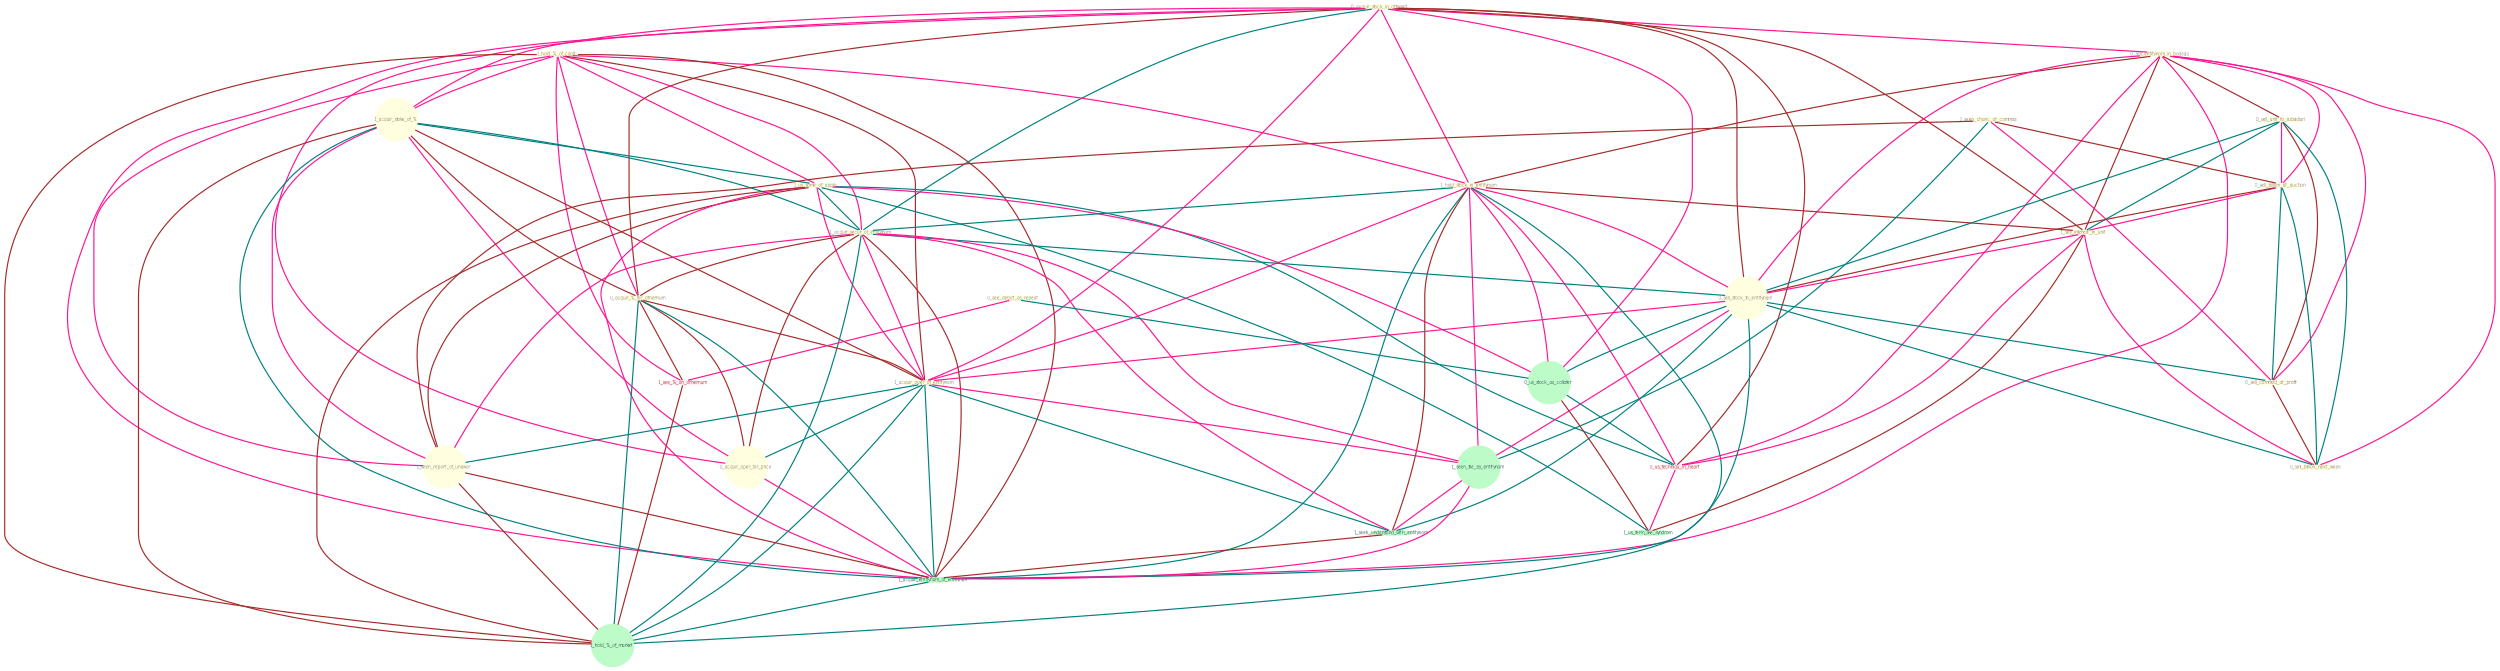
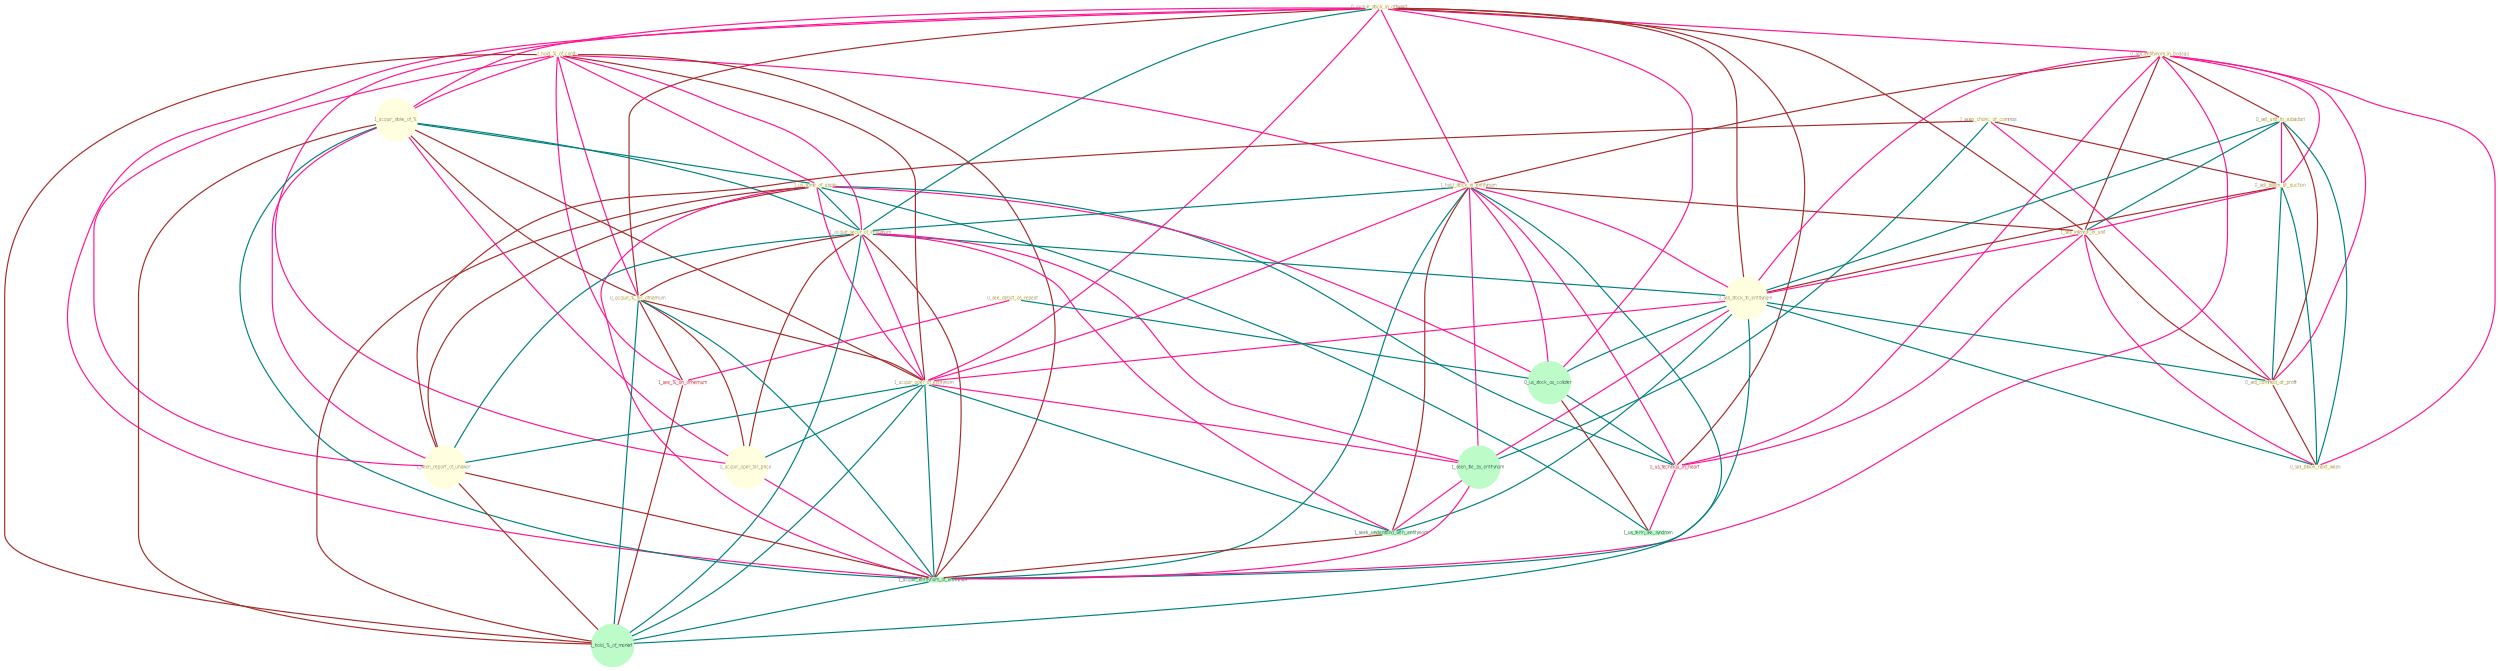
edge "1_acquir_secur_of_entitynam" -- "1_seen_report_of_unawar": color deeppink -> teal
edge "1_sell_interest_in_unit" -- "1_us_term_like_syndrom": now "1_sell_interest_in_unit" -- "0_sell_commod_at_profit"
